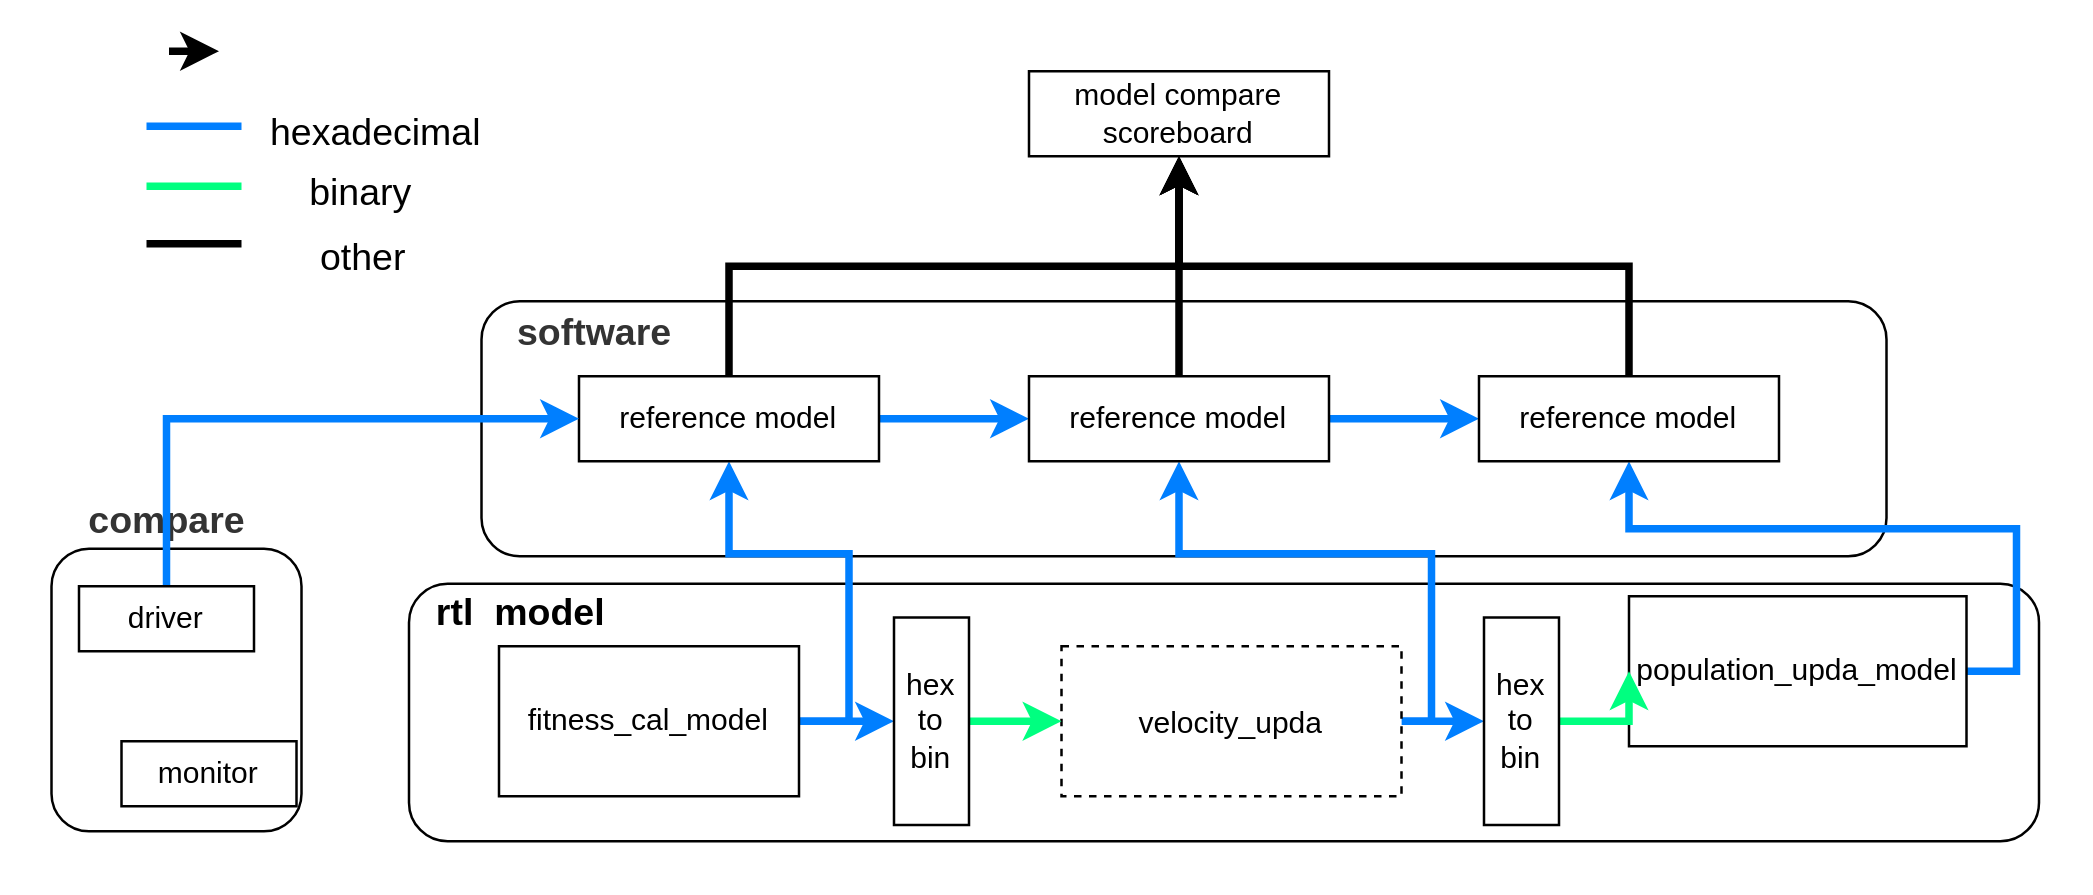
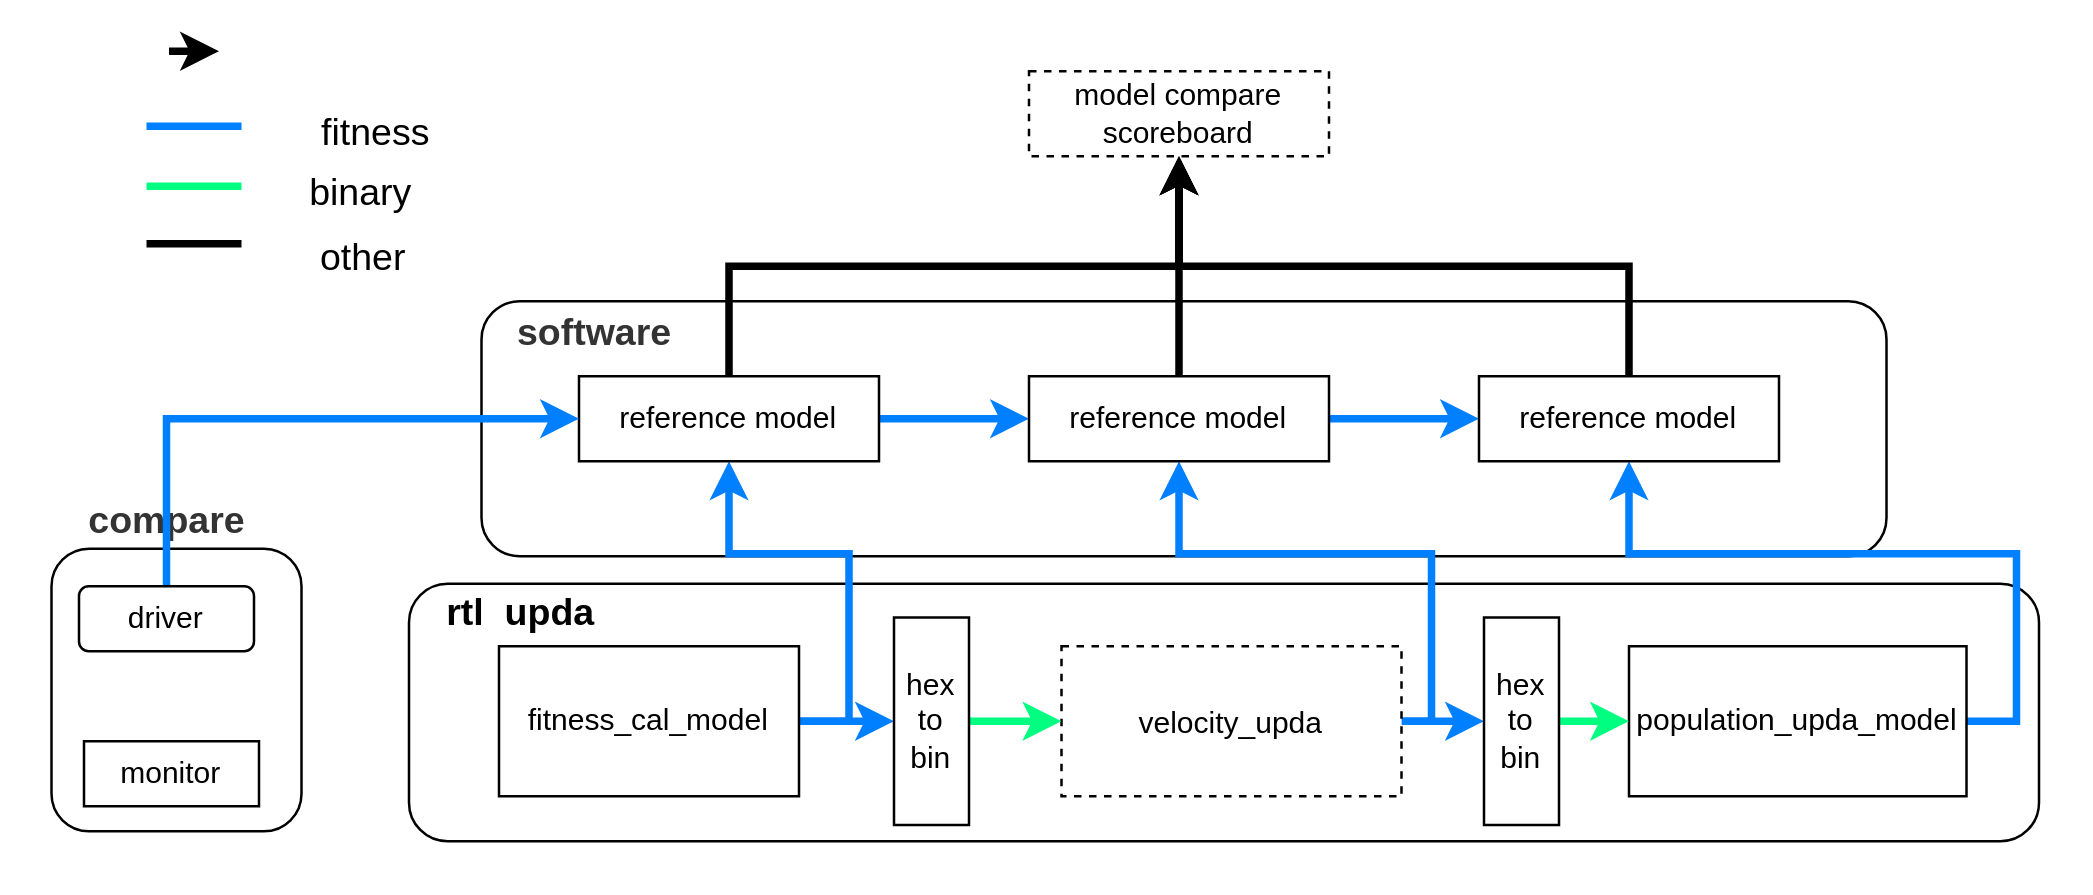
node "model compare scoreboard": style solid -> dashed
node "hexadecimal": label "hexadecimal" -> "fitness"
node "rtl model": label "rtl model" -> "rtl upda"
node "driver": shape rectangle -> rounded rectangle
node "population_upda_model": moved (1798, 671) -> (1798, 721)
node "monitor": moved (209, 774) -> (171, 774)
